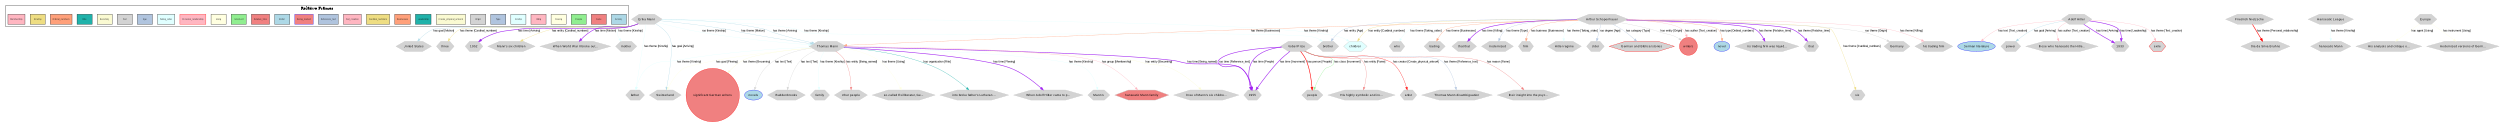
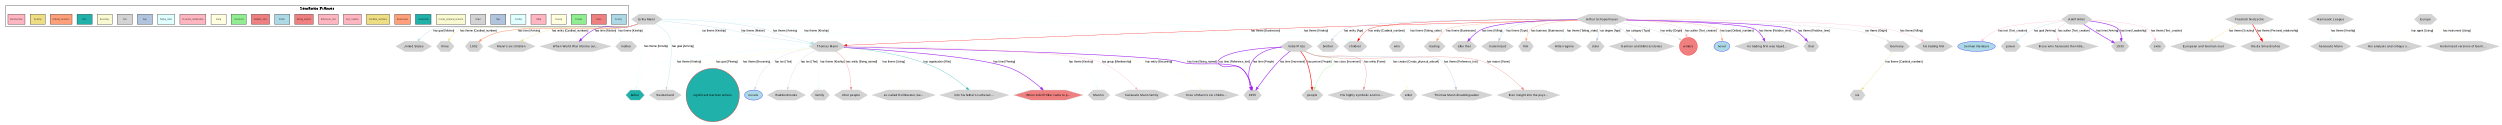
cluster "Relative Frames": label "Relative Frames" -> "Semantic Frames"
node "Personal_relationship": color red -> black
node "Being_named": color blue -> black
node "Reference_text": fillcolor lightsteelblue -> lightpink
edge "Arthur Schopenhauer" -> "children": color lightgoldenrod -> red
edge "Arthur Schopenhauer" -> "six": now "Germany" -> "six"
edge "Erika Mann" -> "1952": color purple -> lightsalmon
edge "Arthur Schopenhauer" -> "Thomas Mann": color lightsalmon -> red
node "children": fillcolor lightcyan -> lightgray
node "that that": label "that that" -> "after that"
node "German and Biblical stories": color red -> gray
node "exile": color red -> gray
node "European and German soul": added
edge "Nobel Prize" -> "artist": color red -> lightgoldenrodyellow
node "father": fillcolor lightgray -> lightseagreen
node "significant German writers": fillcolor lightcoral -> lightseagreen
node "into broke father's Lutheran ...": label "into broke father's Lutheran ..." -> "into his father's Lutheran ..."
node "When Adolf Hitler came to p...": fillcolor lightgray -> lightcoral
node "hanseatic Mann family": fillcolor lightcoral -> lightgray
